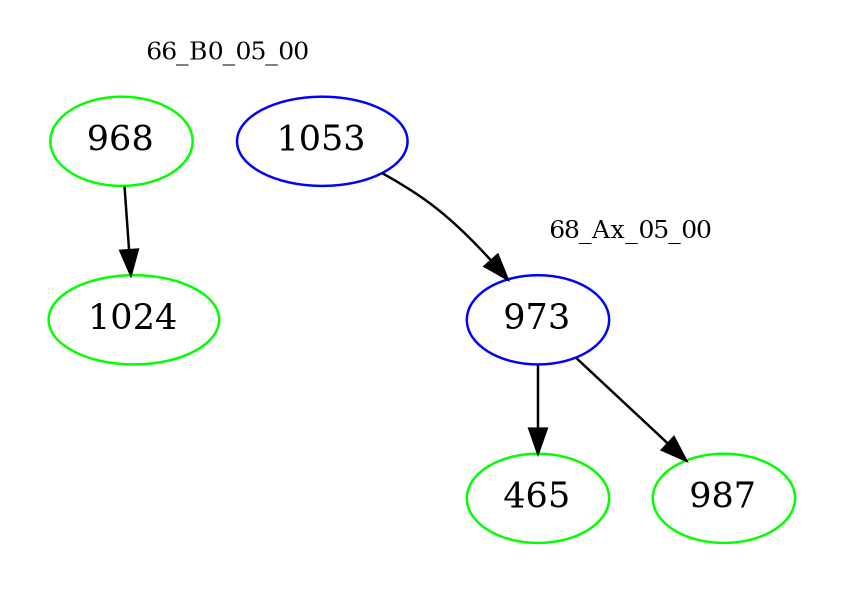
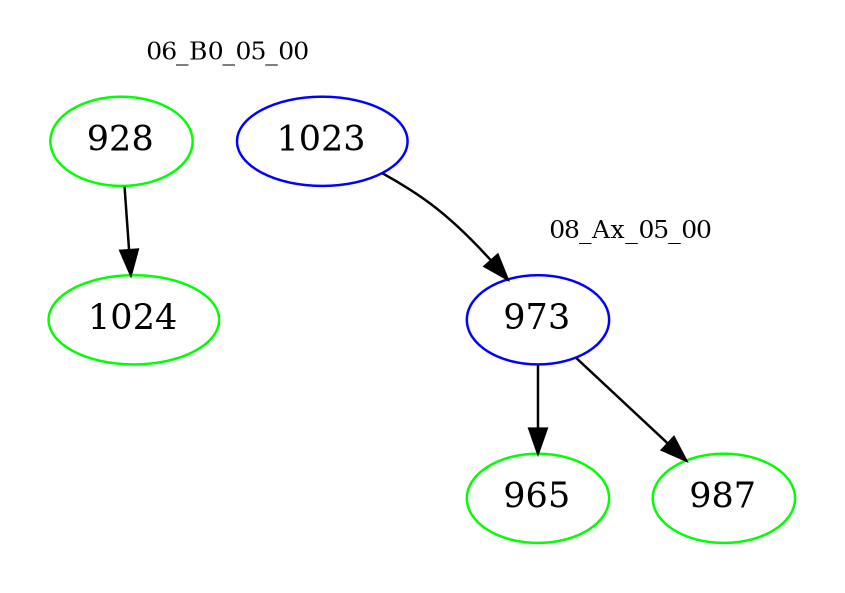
cluster "66_B0_05_00": label "66_B0_05_00" -> "06_B0_05_00"
node "968": label "968" -> "928"
node "1053": label "1053" -> "1023"
cluster "68_Ax_05_00": label "68_Ax_05_00" -> "08_Ax_05_00"
node "465": label "465" -> "965"
